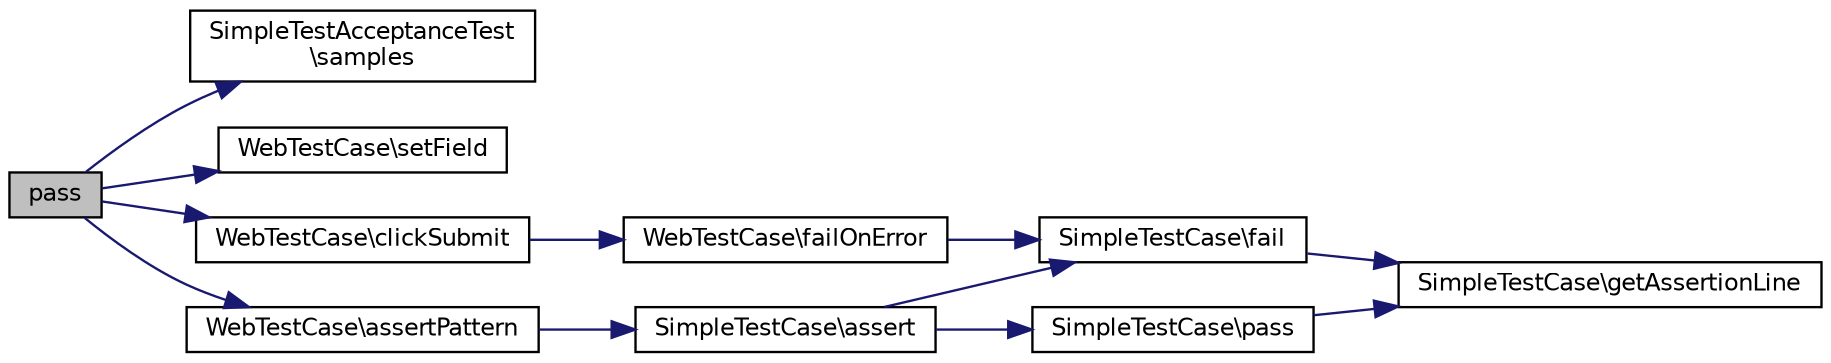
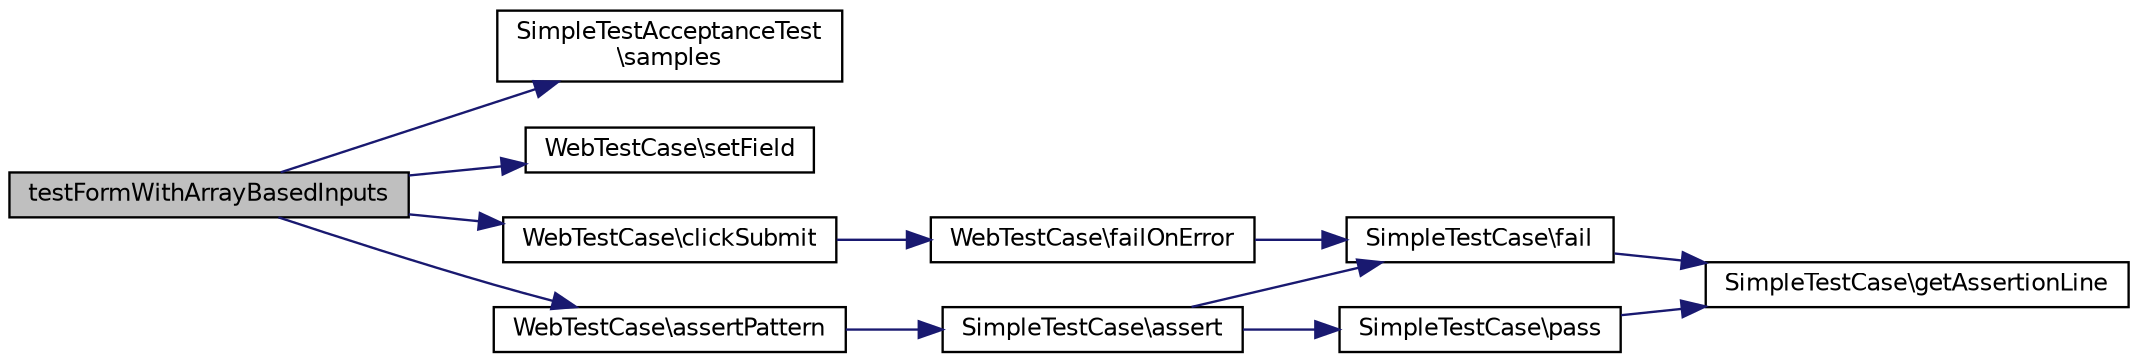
node "pass": label "pass" -> "testFormWithArrayBasedInputs"
